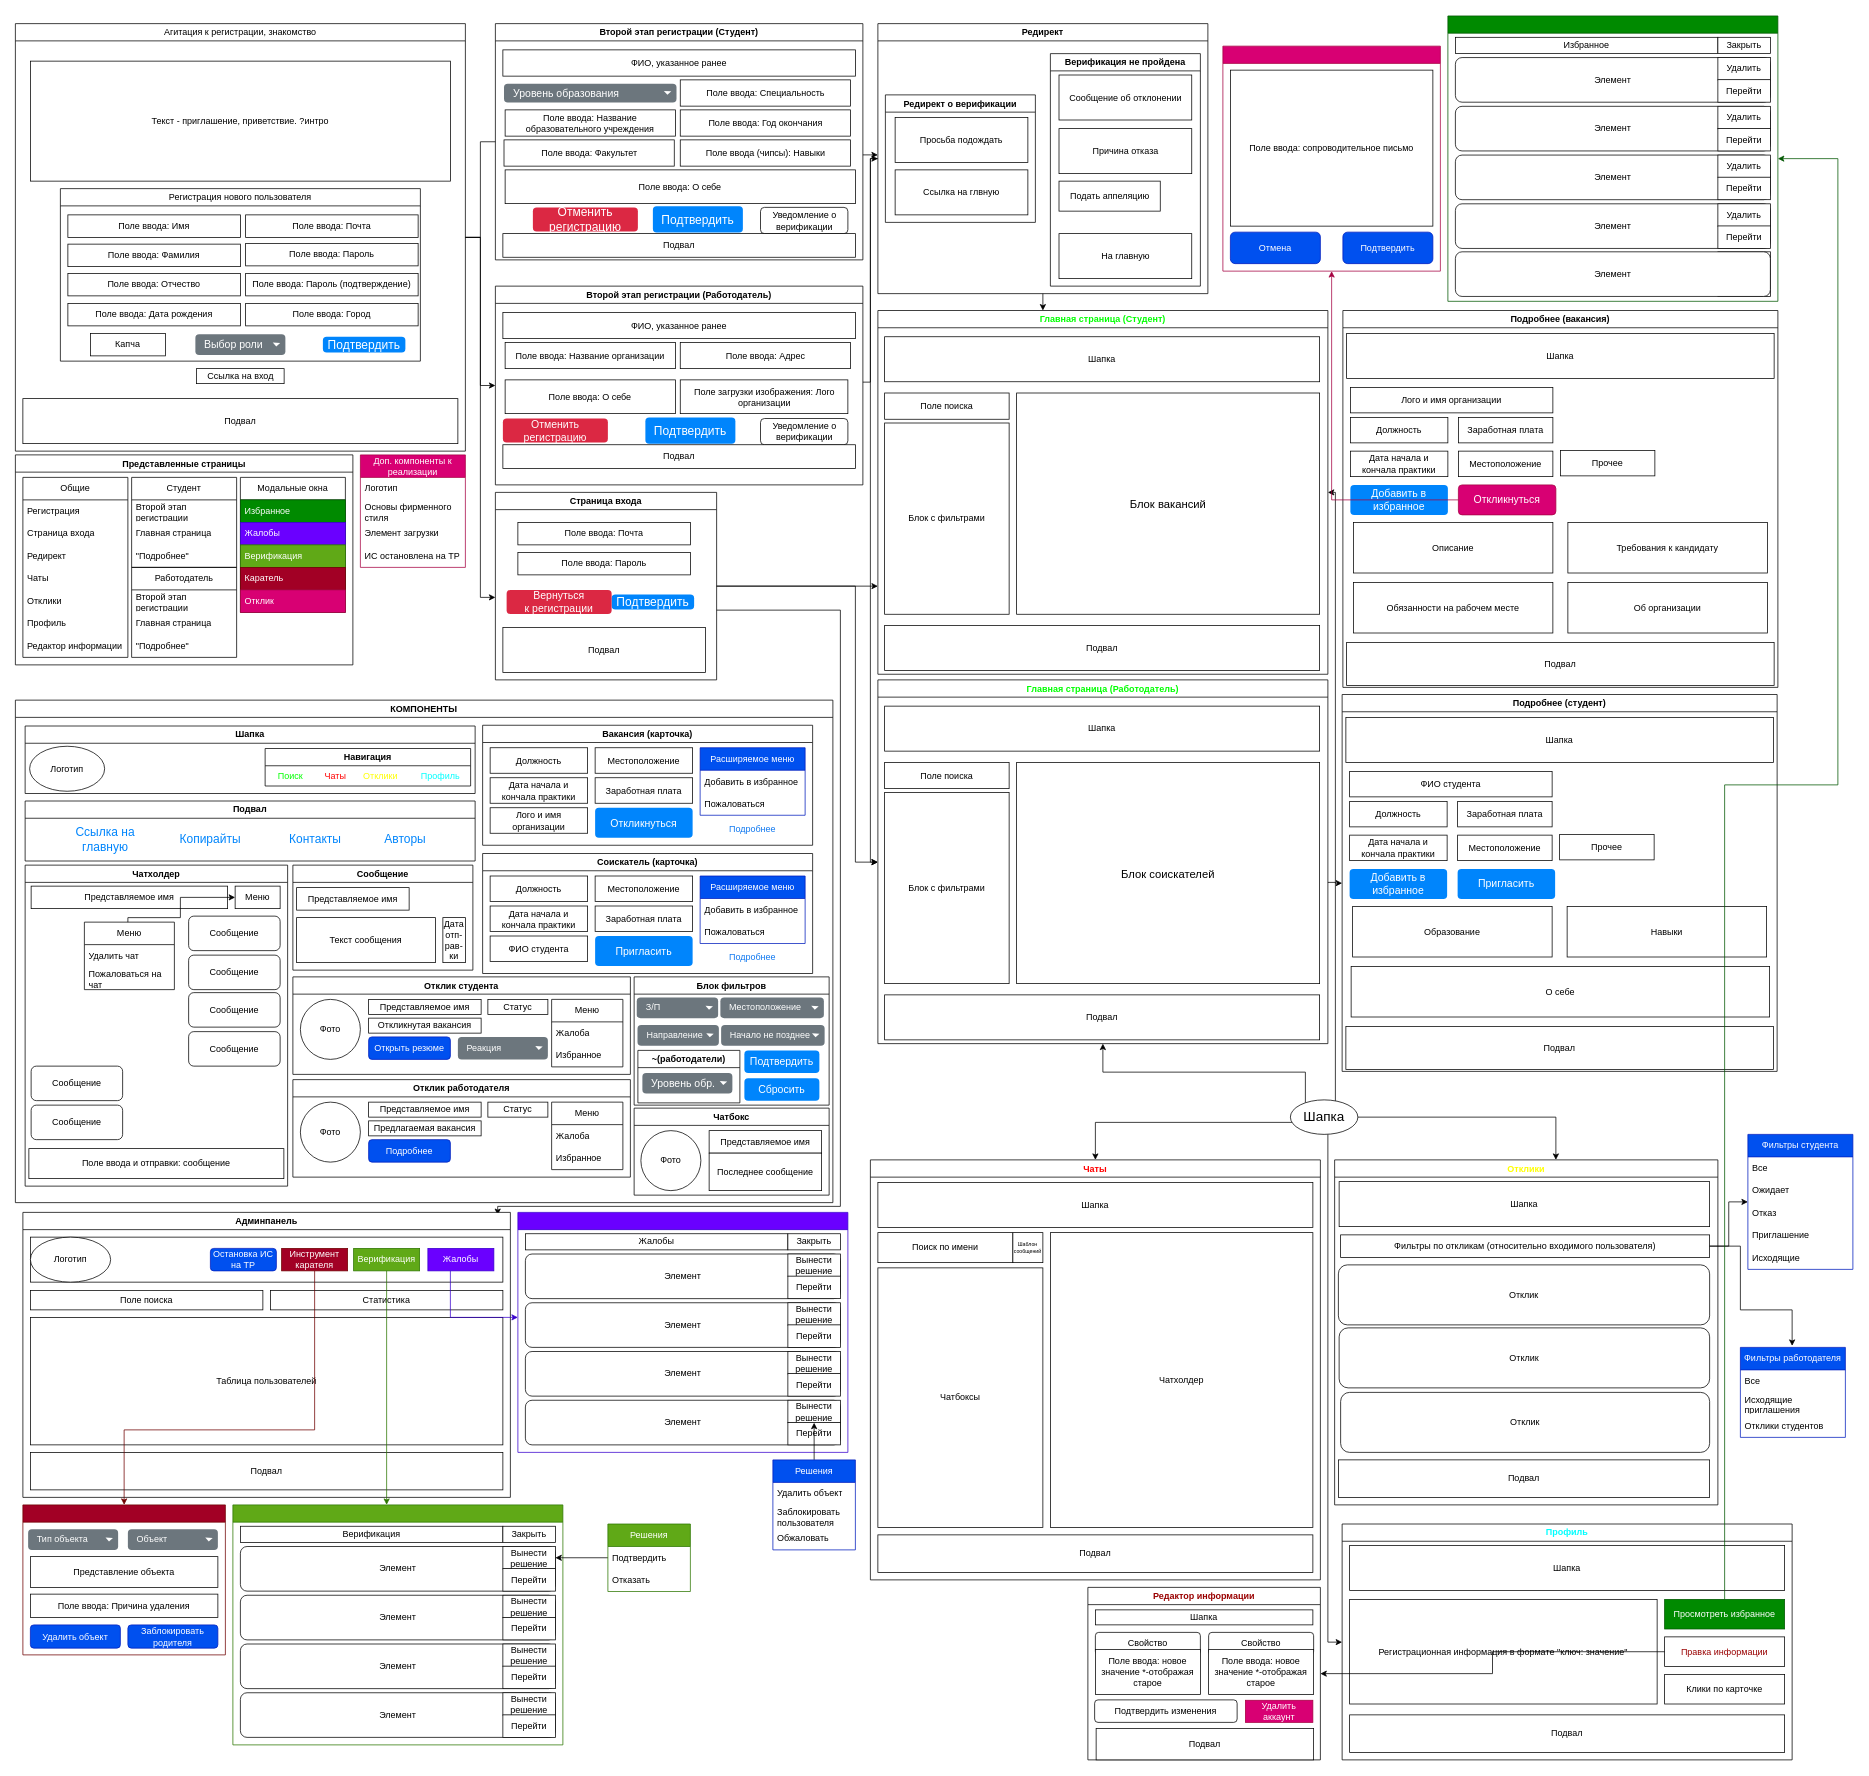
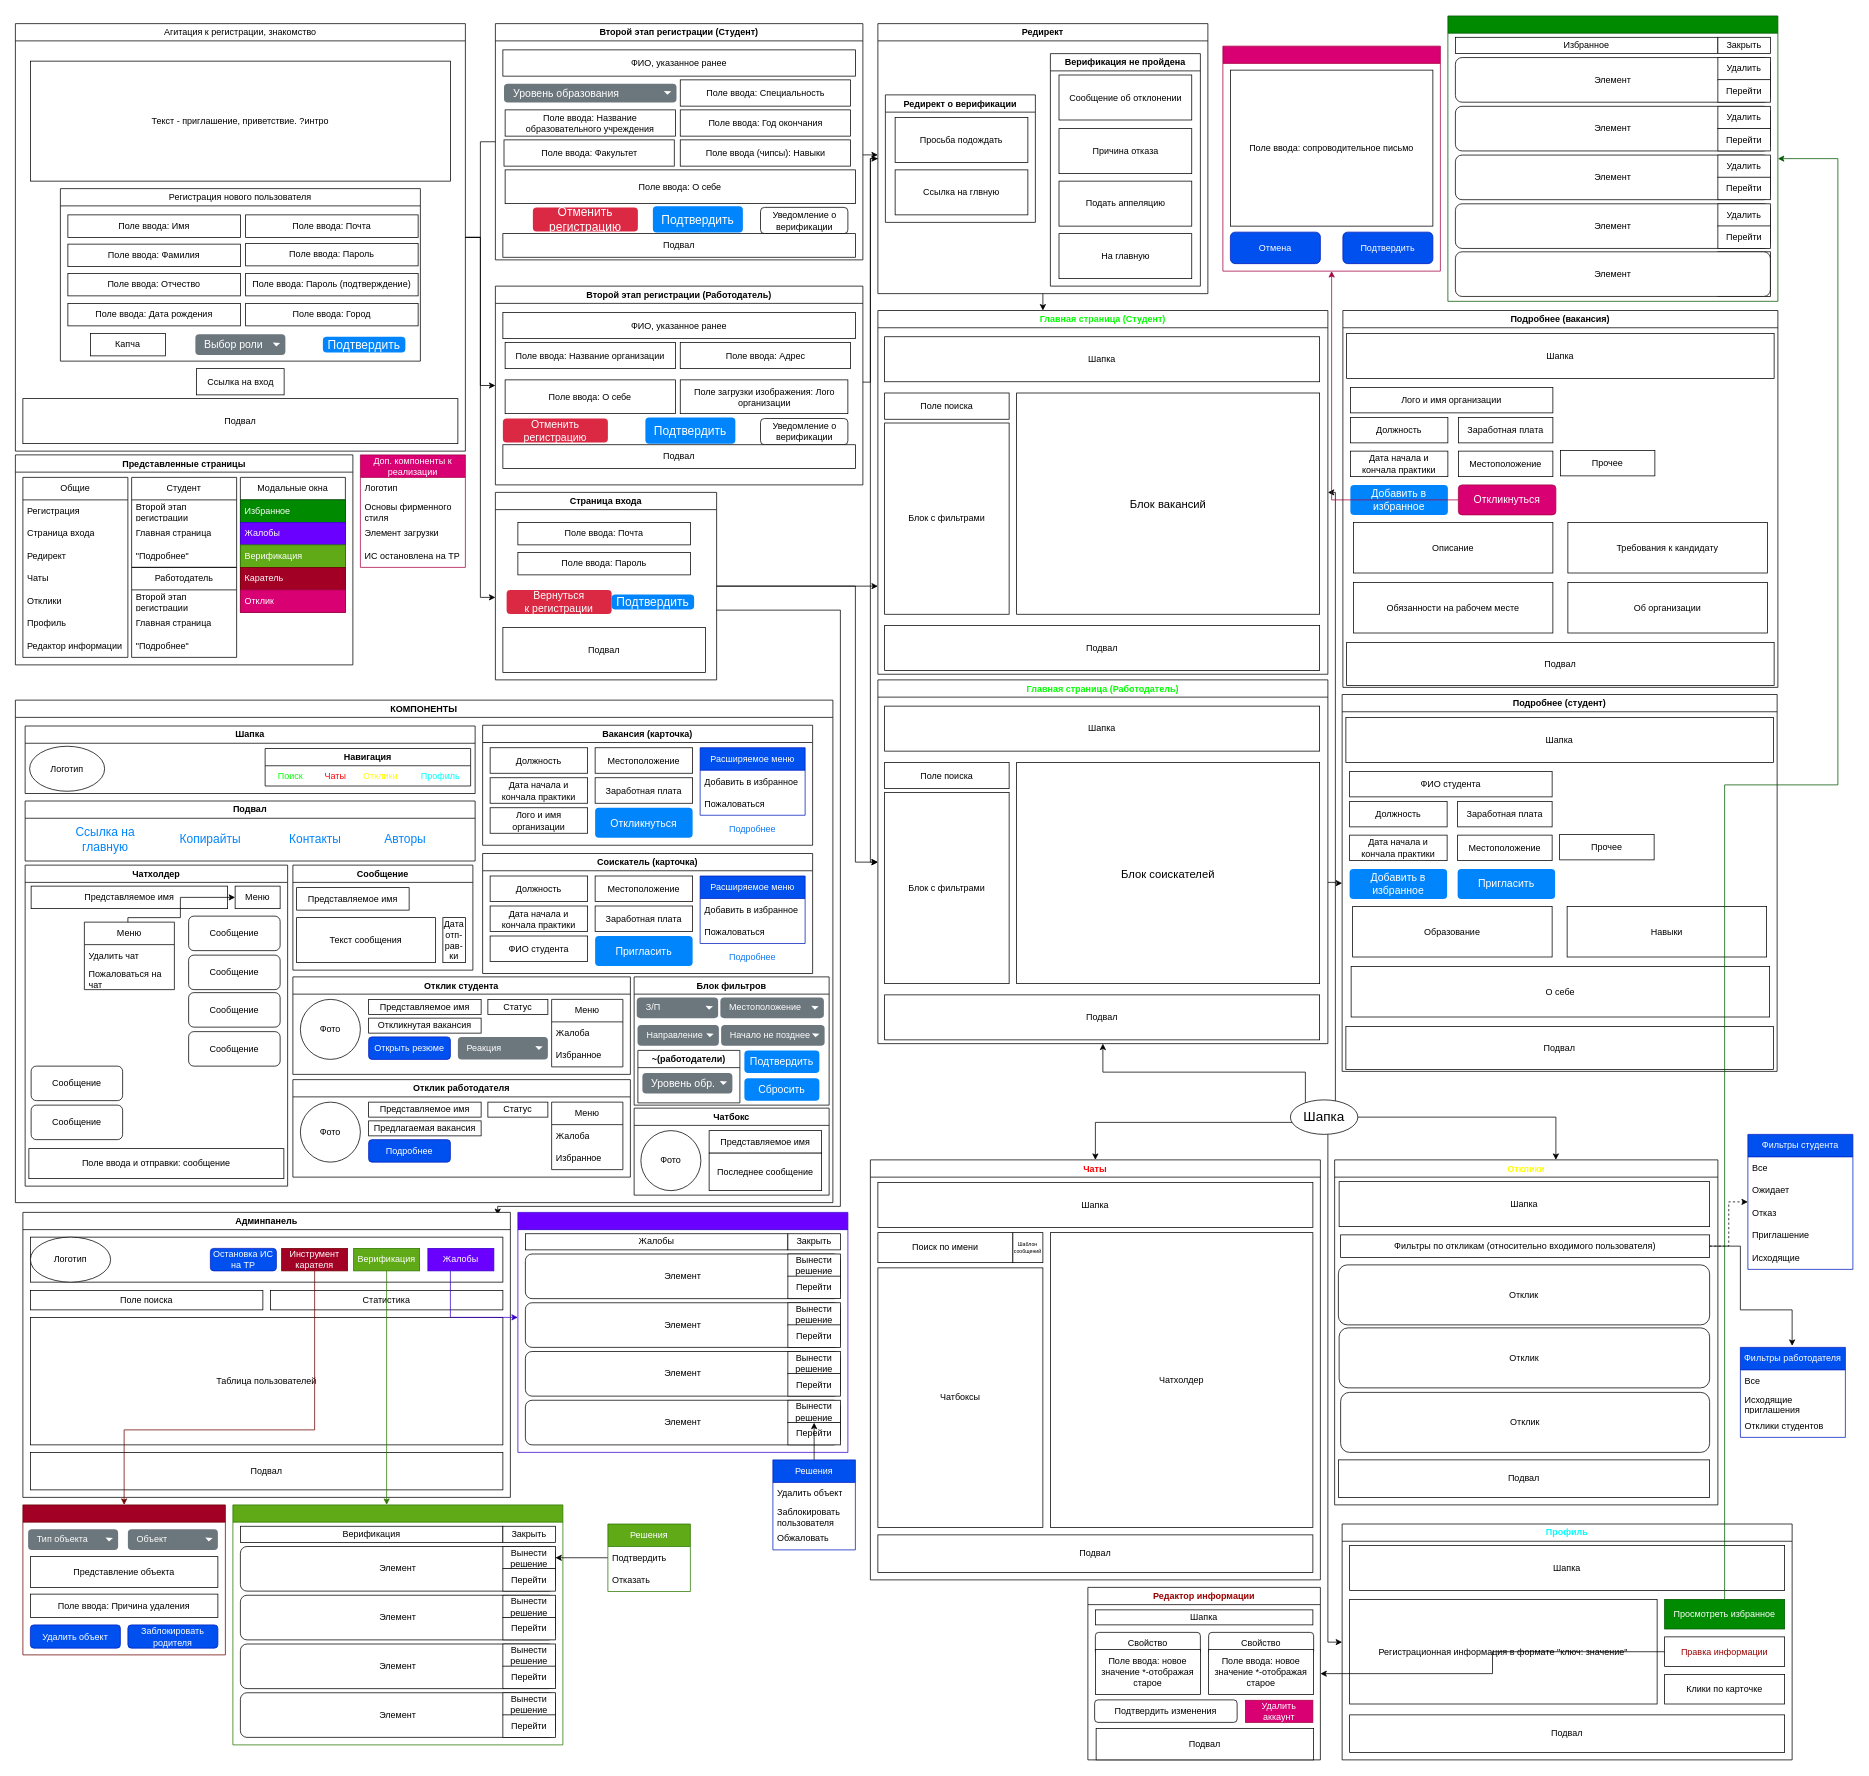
node "Подать аппеляцию": size 101x30 -> 133x45
node "Ссылка на вход": size 88x15 -> 88x26
edge "Фильтры по откликам (относительно входимого пользователя)" -> "Фильтры студента": style solid -> dashed
